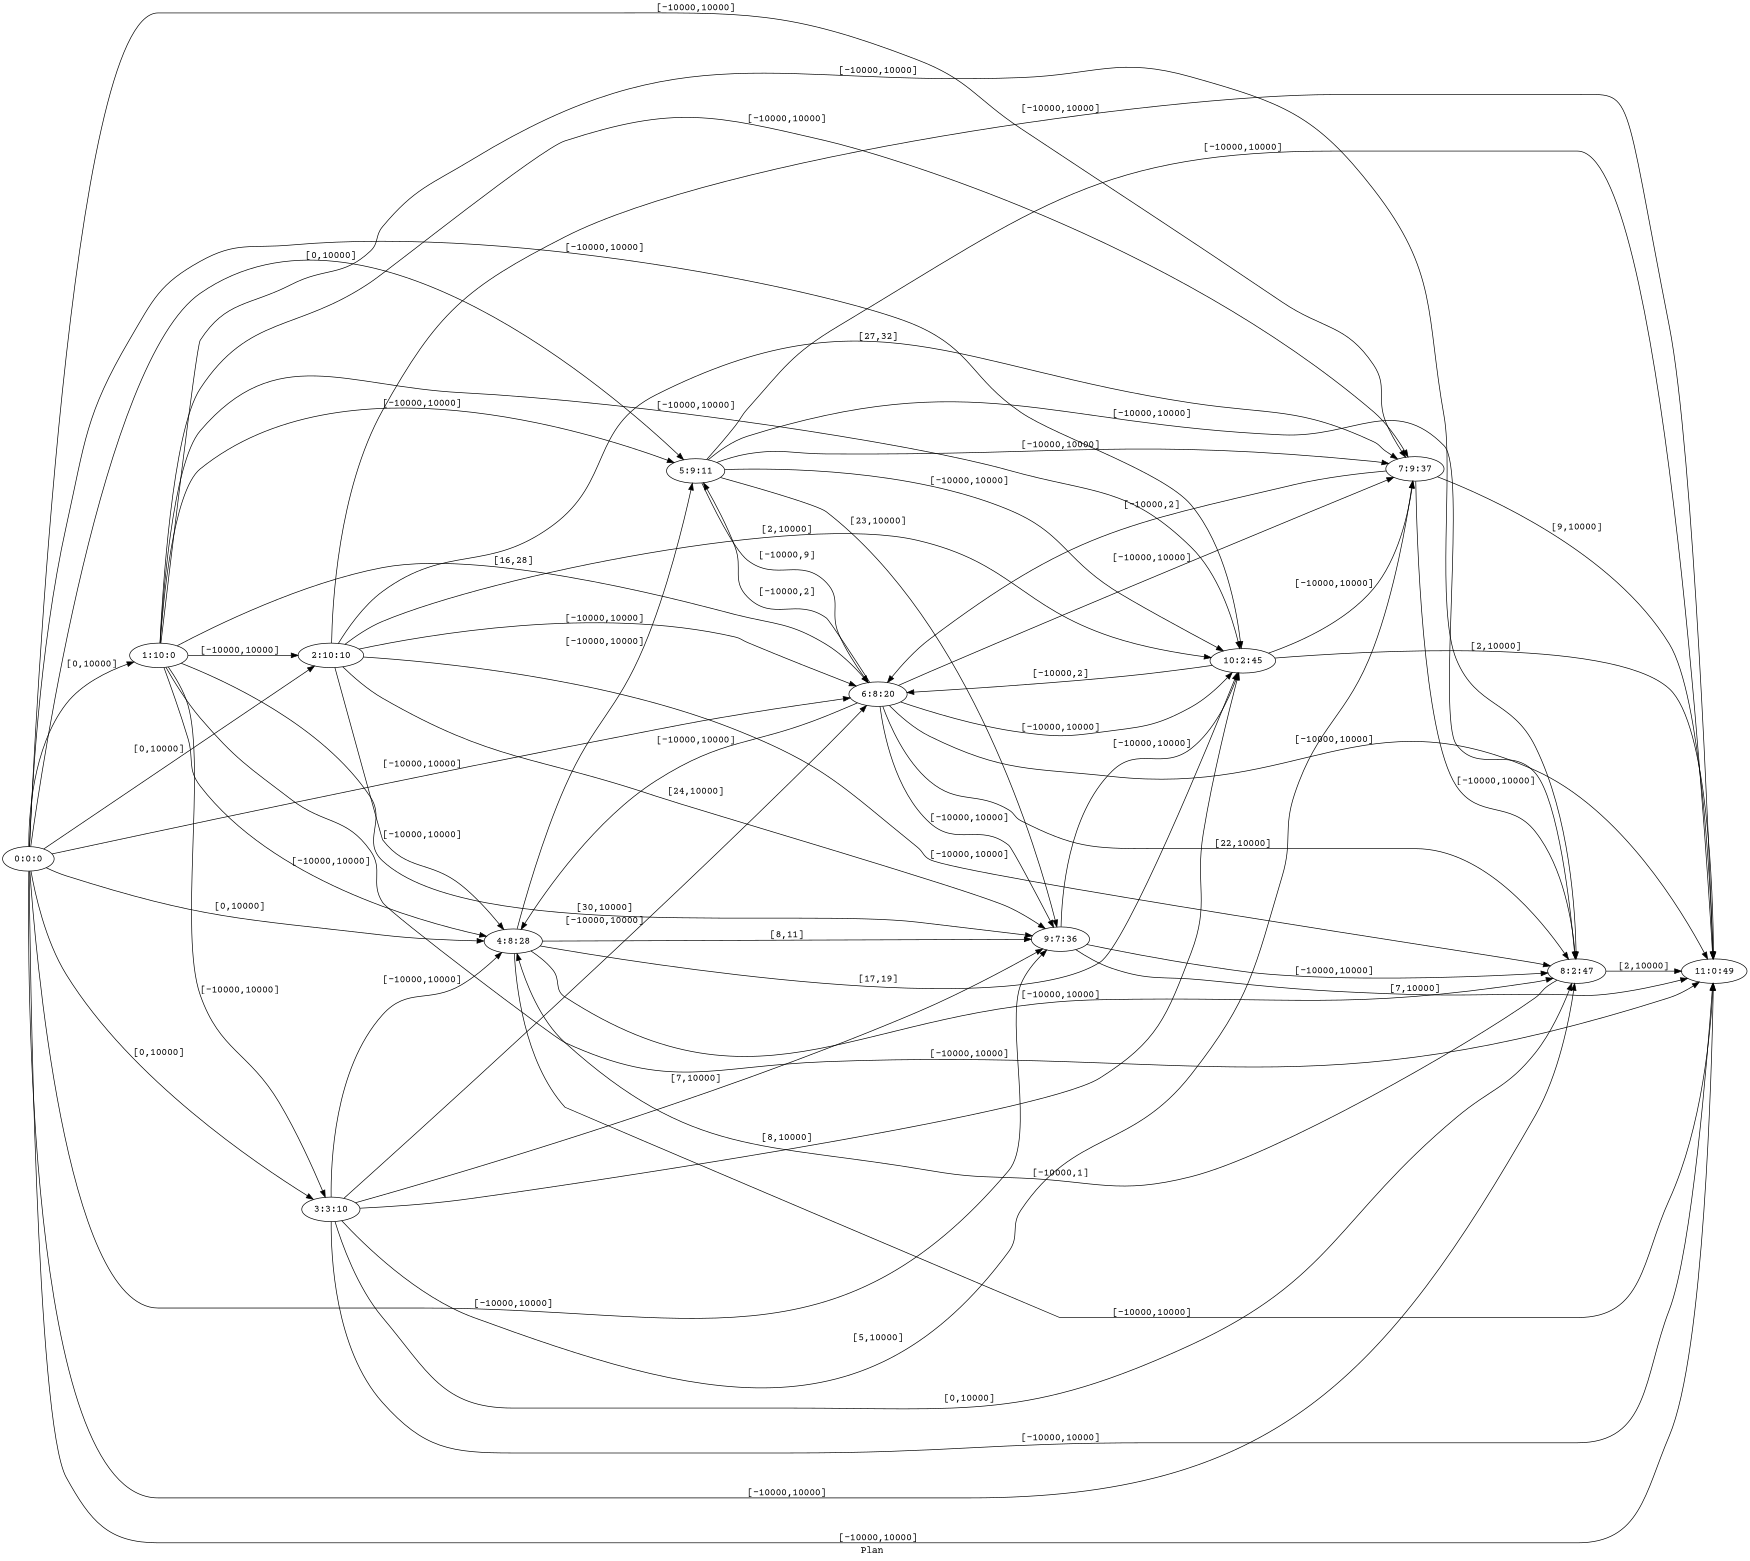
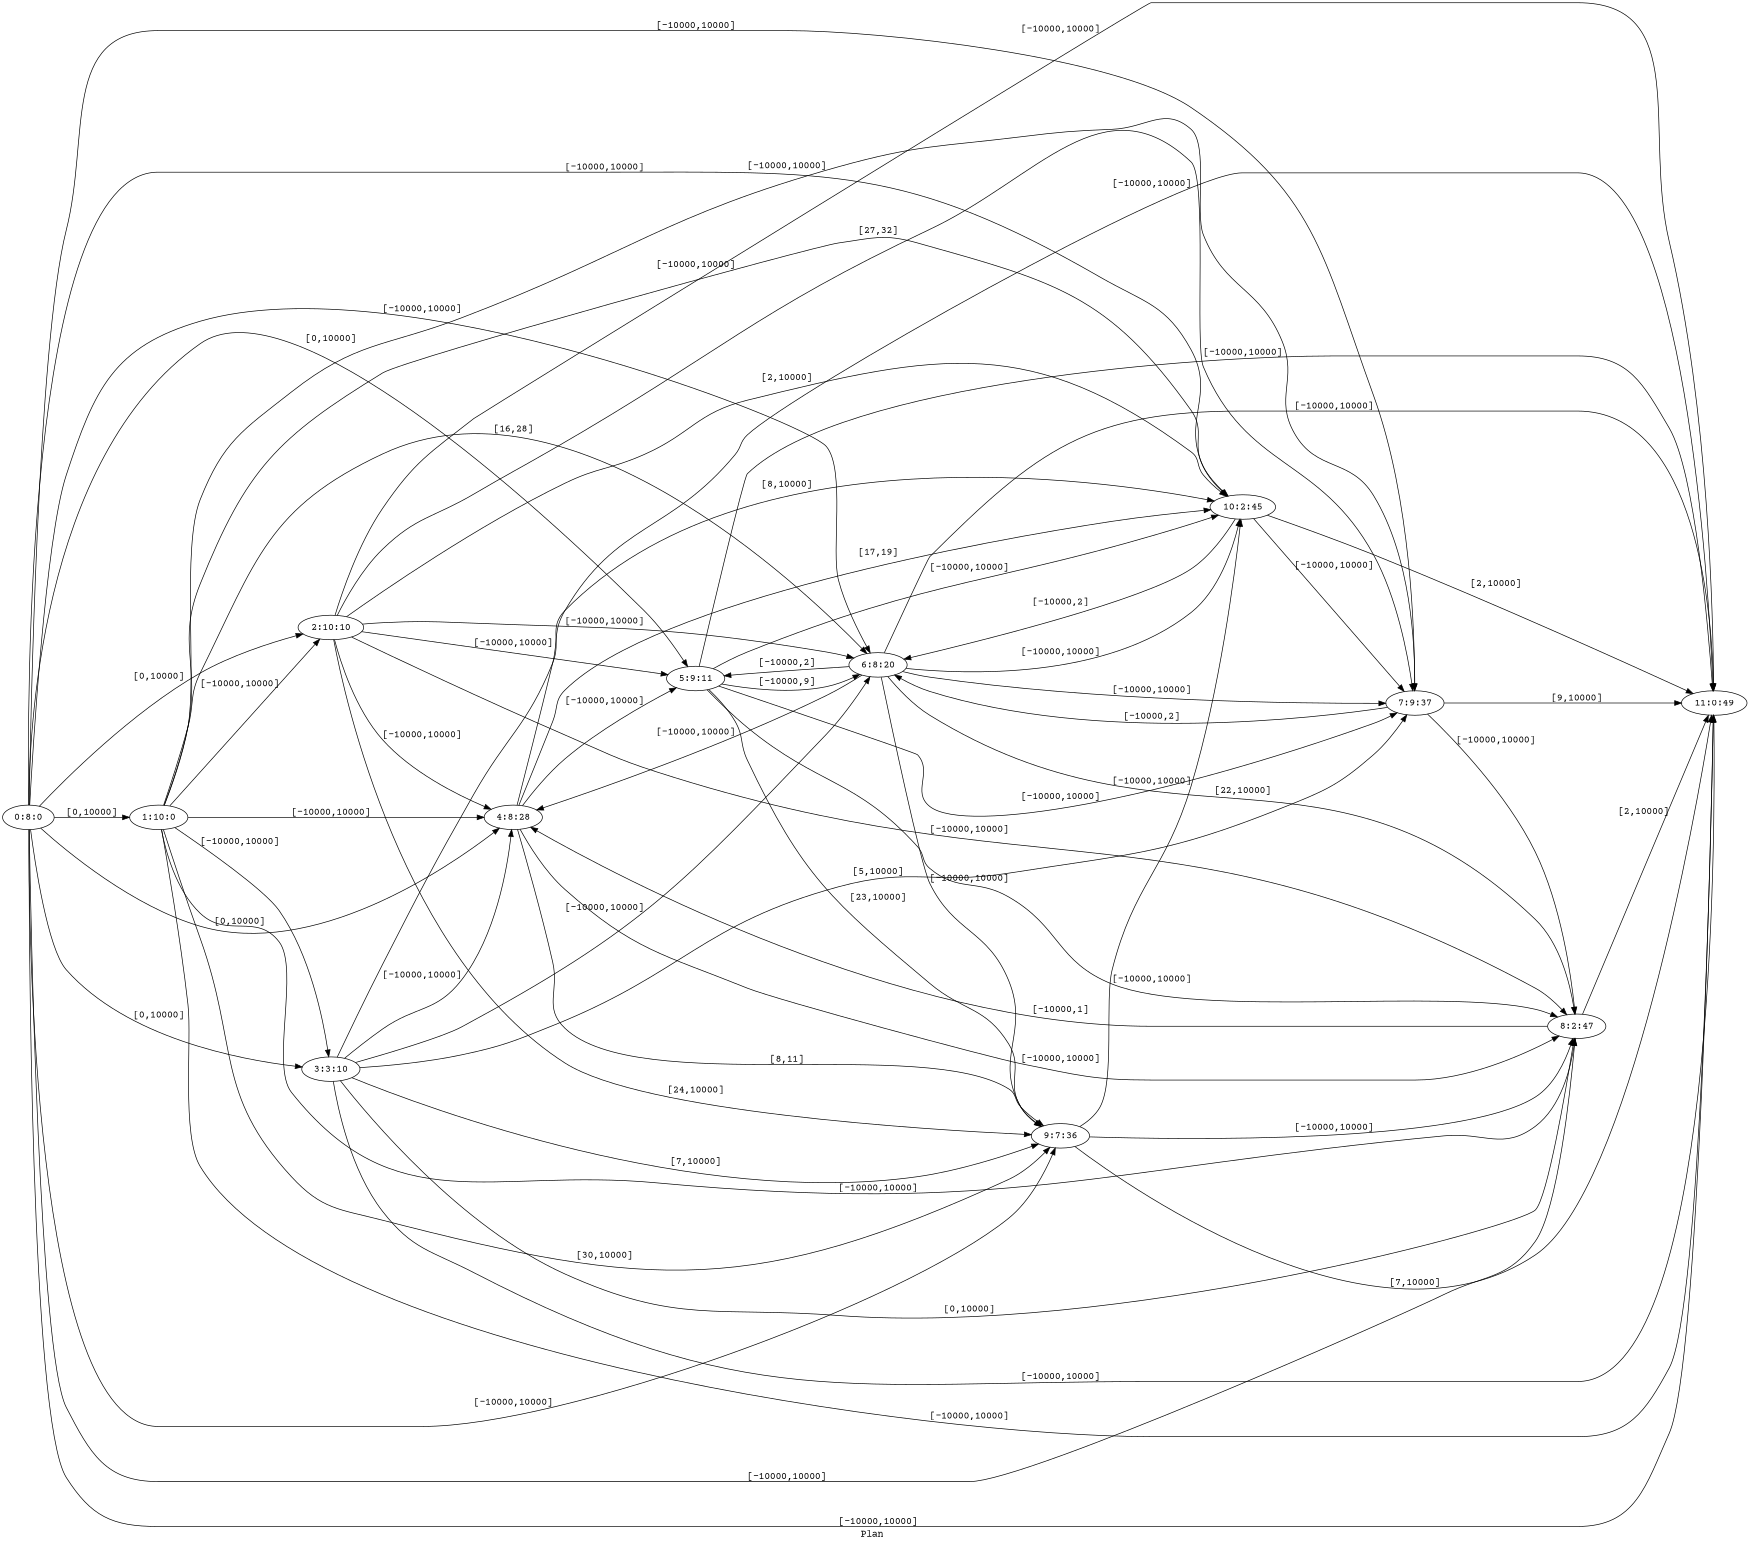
edge "1:10:0" -> "5:9:11": now "2:10:10" -> "5:9:11"
node "0:0:0": label "0:0:0" -> "0:8:0"
